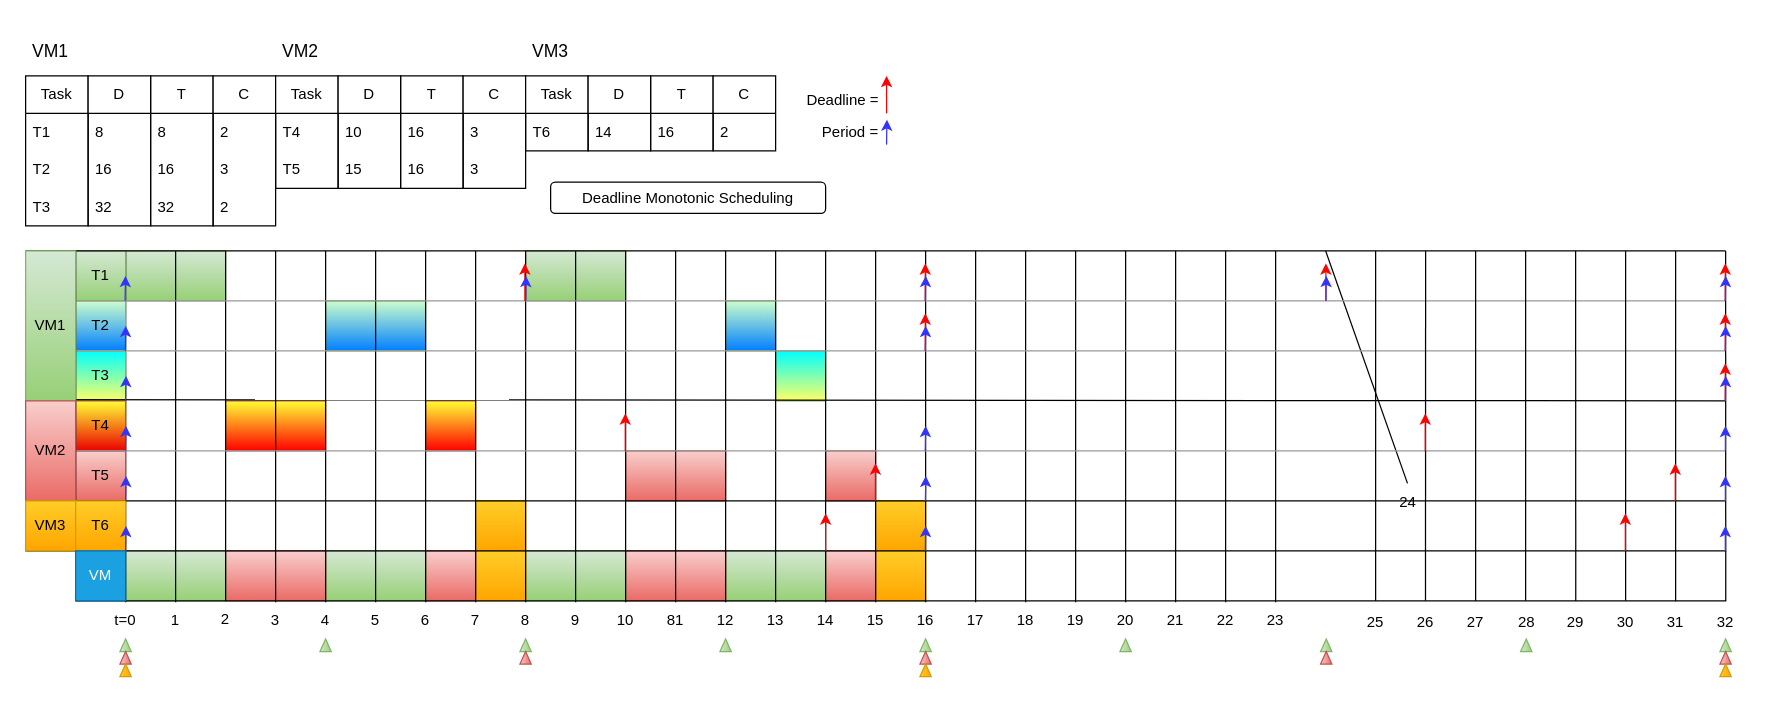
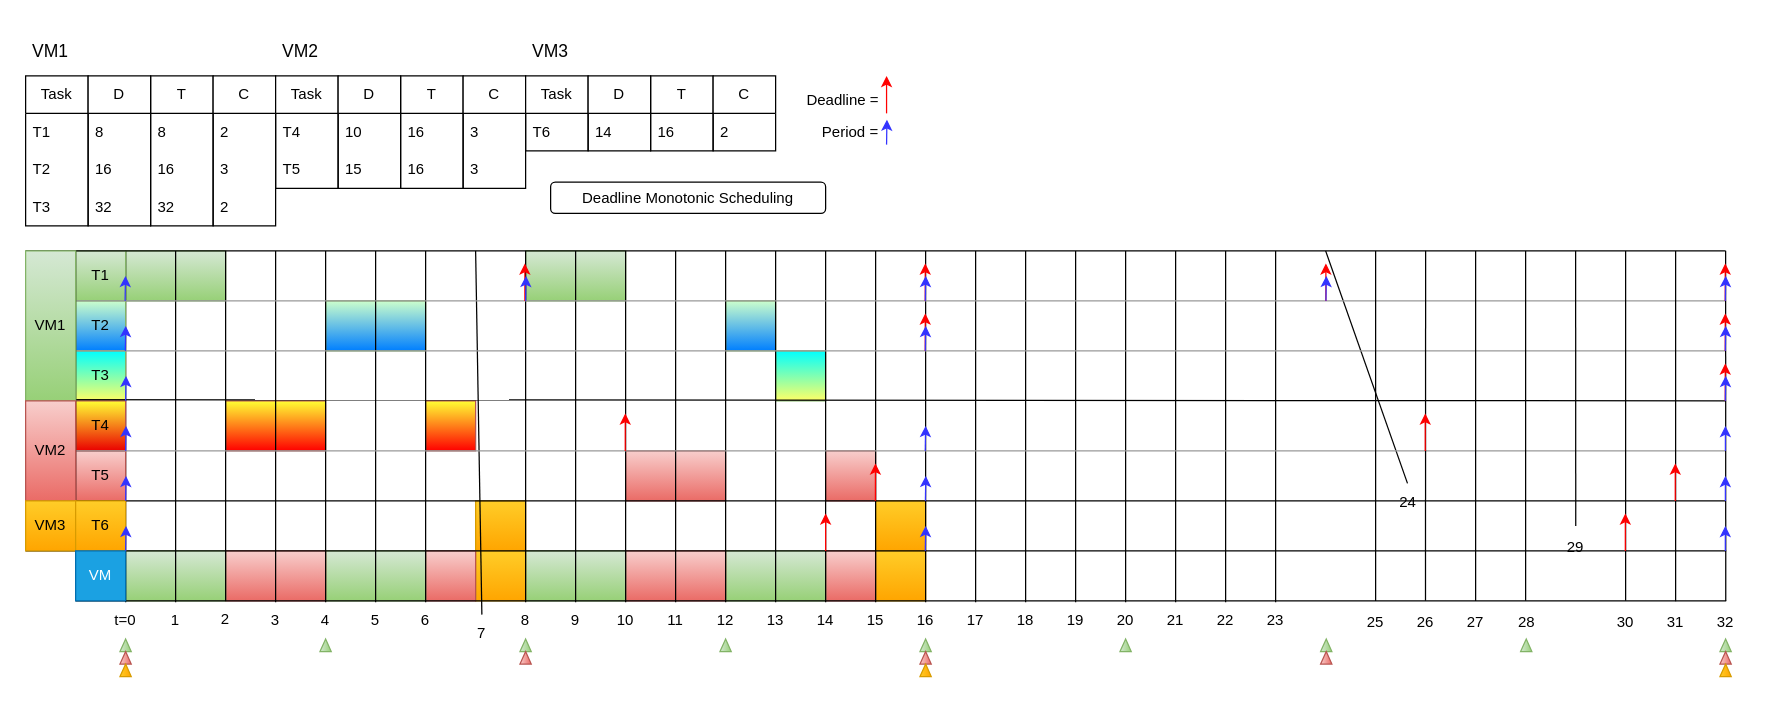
node "7": moved (476, 621) -> (482, 633)
node "81": label "81" -> "11"
node "29": moved (1576, 622) -> (1576, 547)
